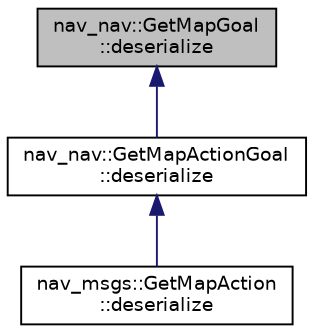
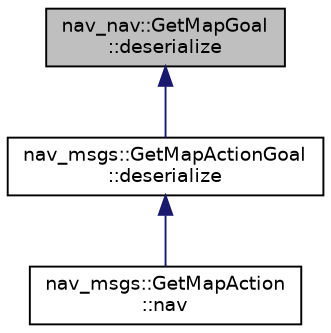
node "nav_nav::GetMapActionGoal ::deserialize": label "nav_nav::GetMapActionGoal ::deserialize" -> "nav_msgs::GetMapActionGoal ::deserialize"
node "nav_msgs::GetMapAction ::deserialize": label "nav_msgs::GetMapAction ::deserialize" -> "nav_msgs::GetMapAction ::nav"
